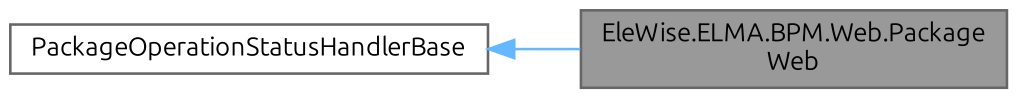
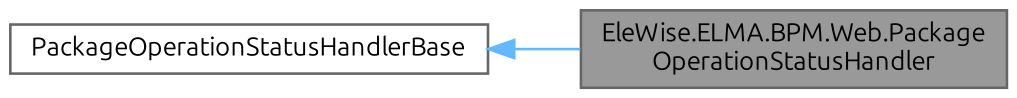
node "EleWise.ELMA.BPM.Web.Package Web": label "EleWise.ELMA.BPM.Web.Package Web" -> "EleWise.ELMA.BPM.Web.Package OperationStatusHandler"
